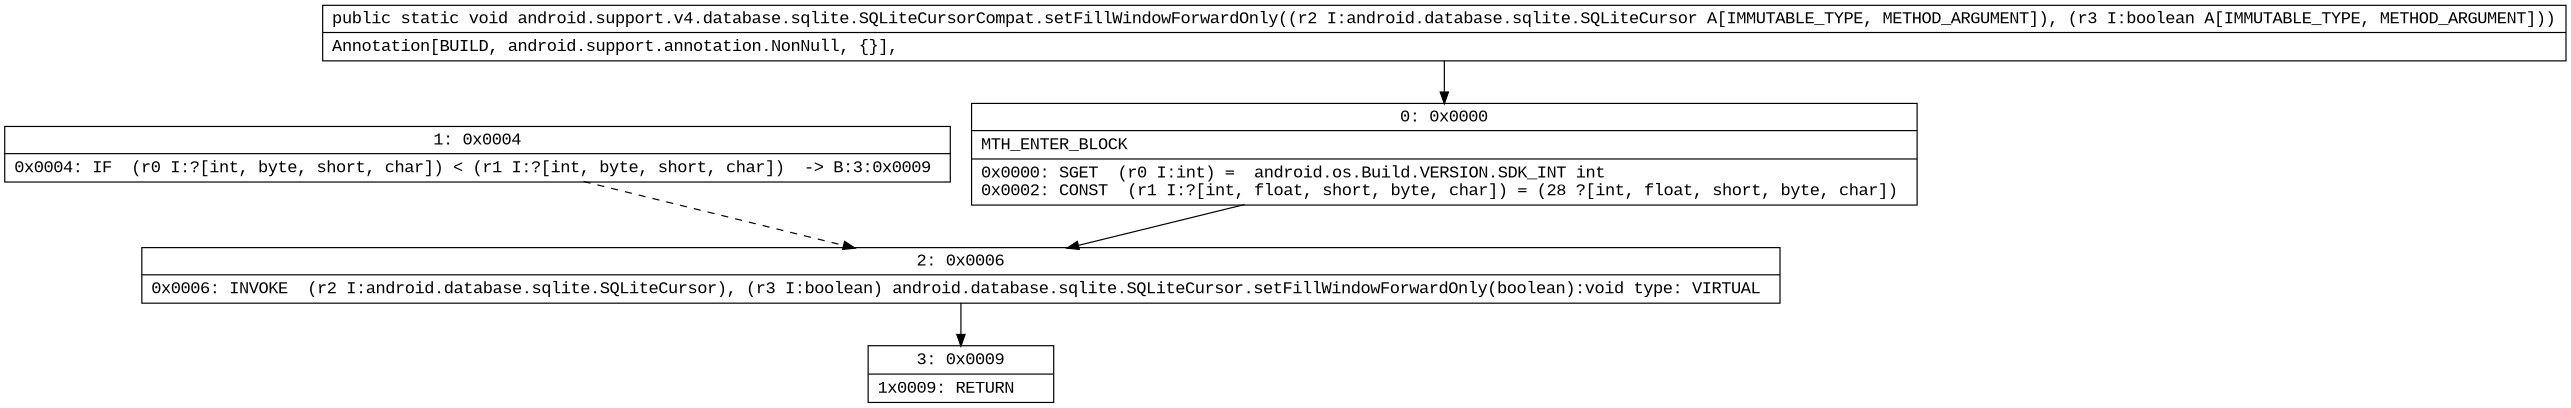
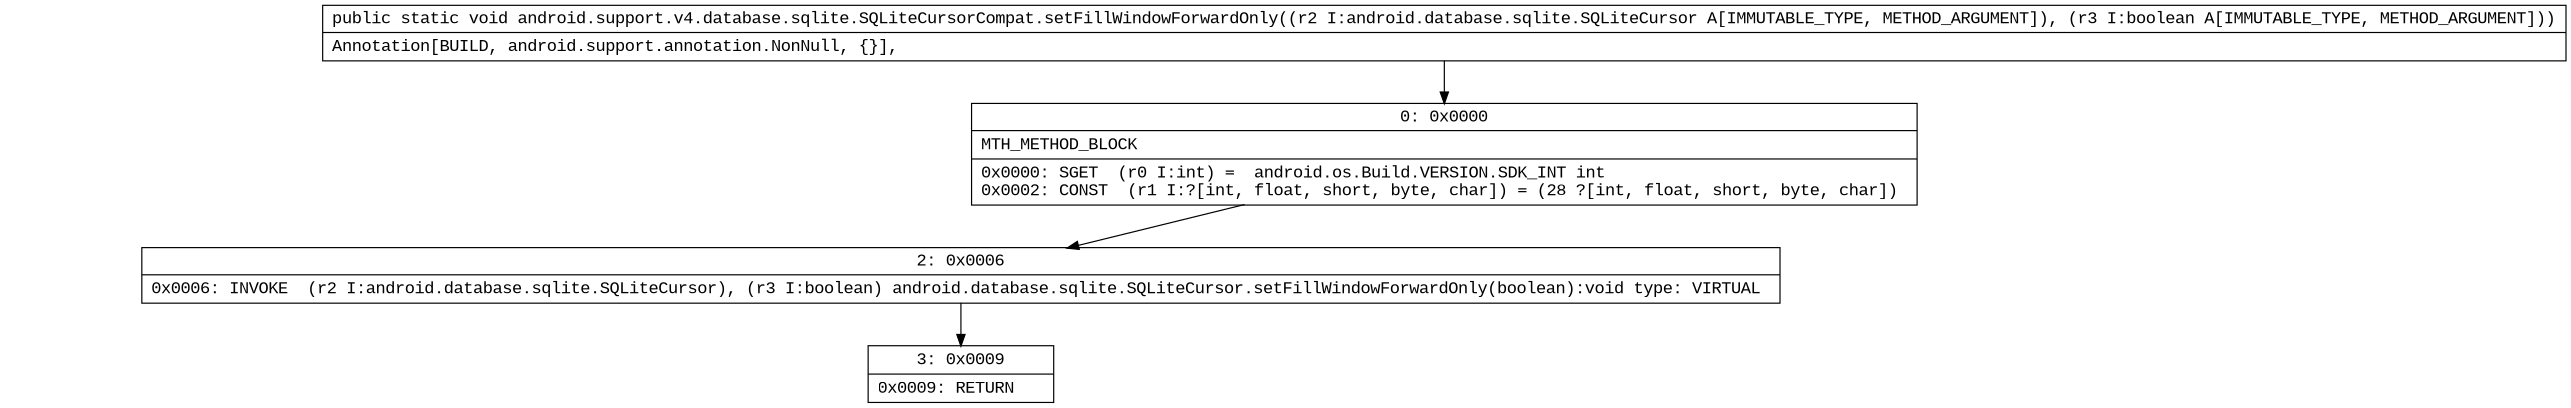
node "0: 0x0000": text "MTH_ENTER_BLOCK" -> "MTH_METHOD_BLOCK"
node "1: 0x0004": removed
node "3: 0x0009": text "1x0009: RETURN" -> "0x0009: RETURN"
